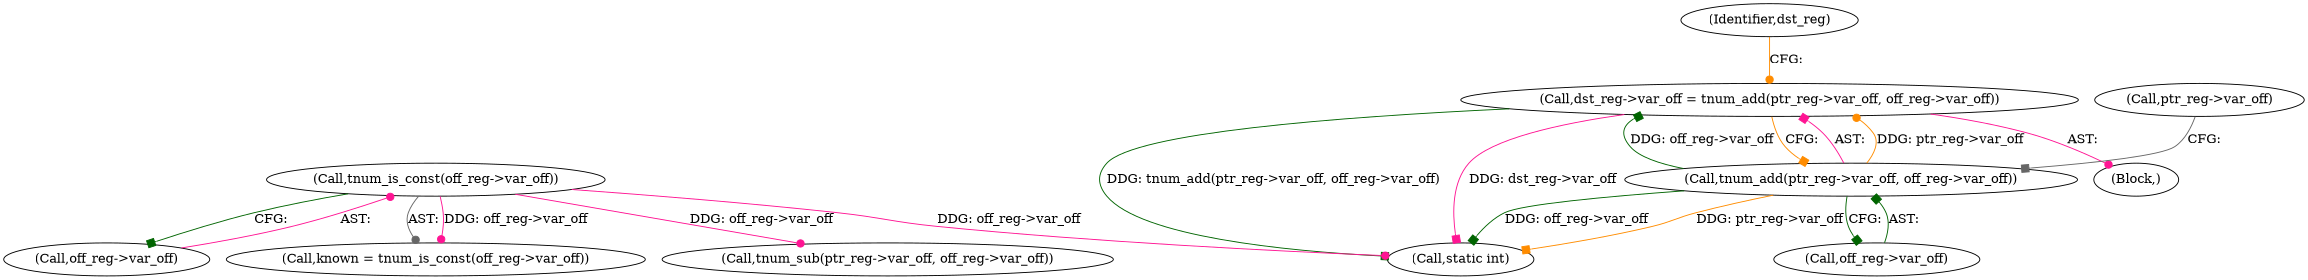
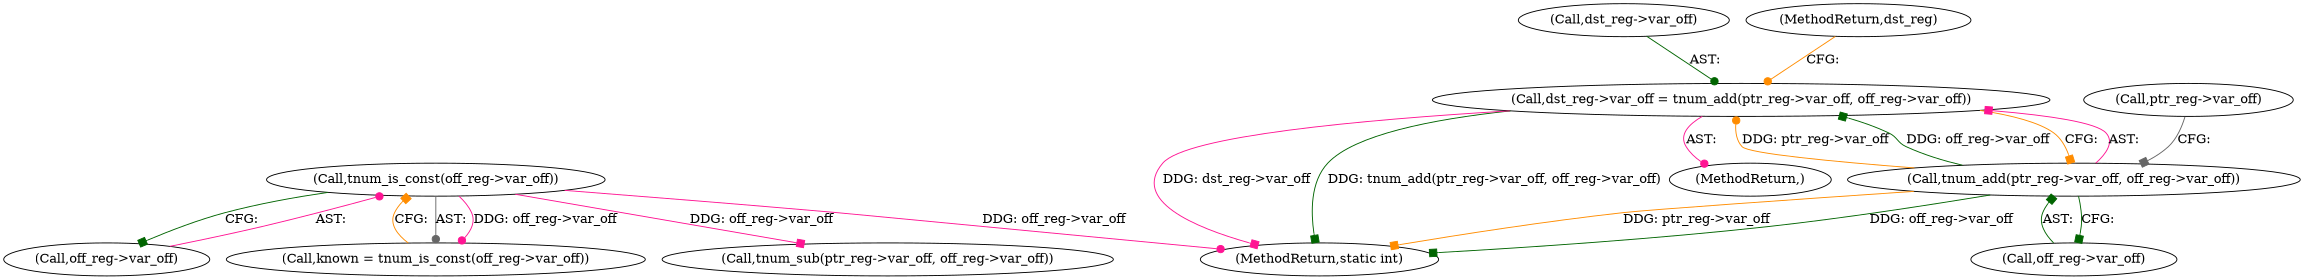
node "(Call,dst_reg->var_off)": added
node "(Identifier,dst_reg)": label "(Identifier,dst_reg)" -> "(MethodReturn,dst_reg)"
node "(Block,)": label "(Block,)" -> "(MethodReturn,)"
edge "(Call,tnum_is_const(off_reg->var_off))" -> "(Call,tnum_sub(ptr_reg->var_off, off_reg->var_off))": arrowhead dot -> box
edge "(Call,known = tnum_is_const(off_reg->var_off))" -> "(Call,tnum_is_const(off_reg->var_off))": added, label "CFG:"
node "(Call,static int)": label "(Call,static int)" -> "(MethodReturn,static int)"
